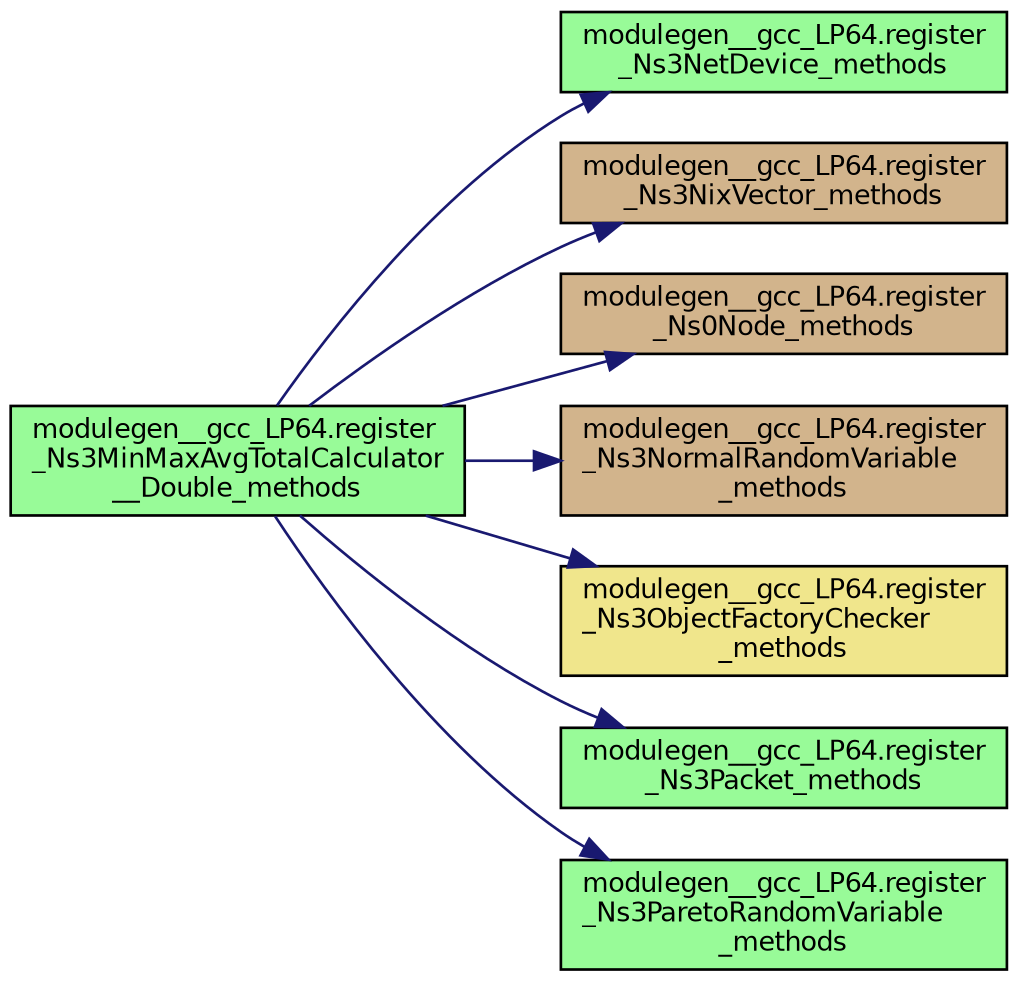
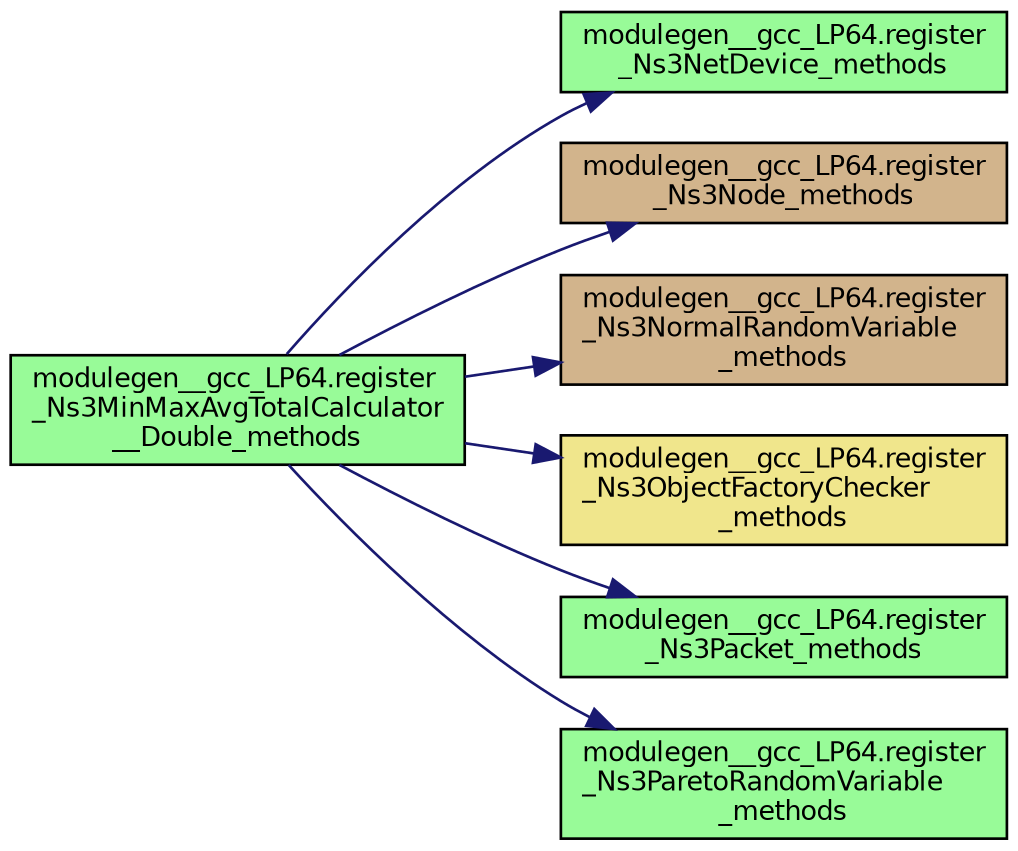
node "modulegen__gcc_LP64.register _Ns3NixVector_methods": removed
node "modulegen__gcc_LP64.register _Ns0Node_methods": label "modulegen__gcc_LP64.register _Ns0Node_methods" -> "modulegen__gcc_LP64.register _Ns3Node_methods"
